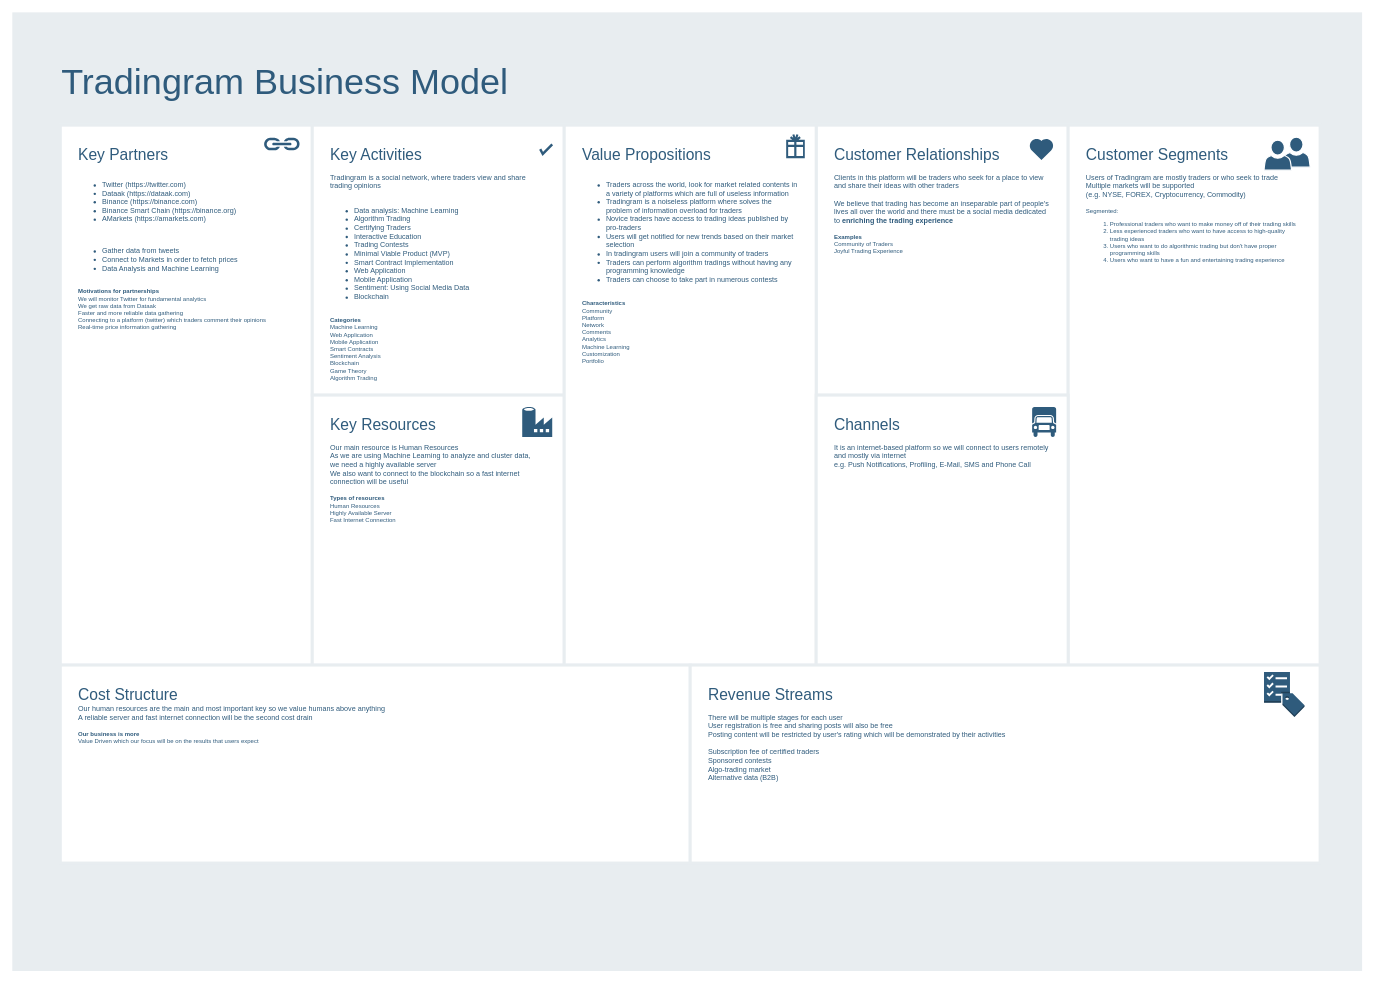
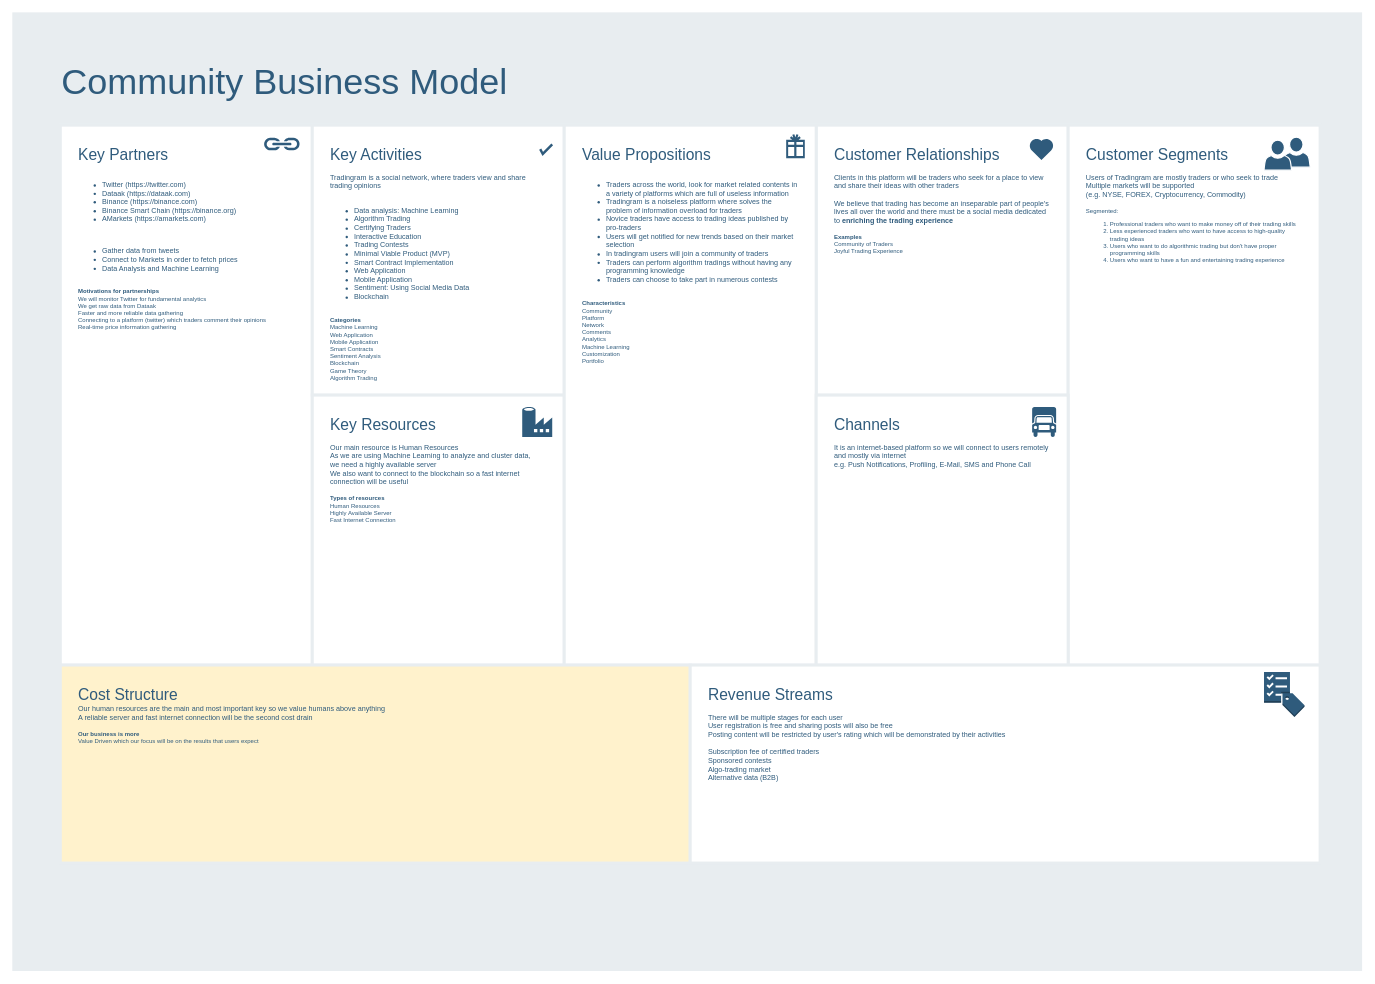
node "Tradingram Business Model": label "Tradingram Business Model" -> "Community Business Model"
node "Cost Structure Our human resources are the main and most important key so we value humans above anything A reliable server and fast internet connection will be the second cost drain Our business is more Value Driven which our focus will be on the results that users expect": fillcolor #ffffff -> #fff2cc
